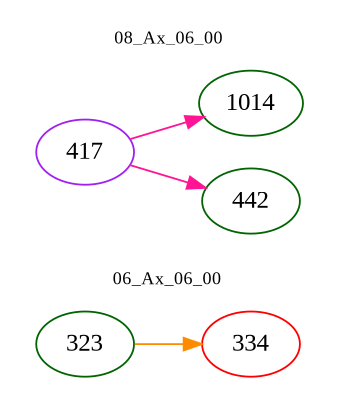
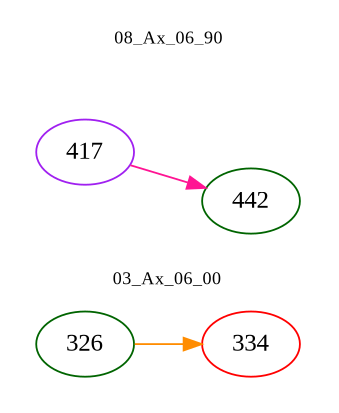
cluster "08_Ax_06_00": label "08_Ax_06_00" -> "08_Ax_06_90"
node "1014": removed
cluster "06_Ax_06_00": label "06_Ax_06_00" -> "03_Ax_06_00"
node "323": label "323" -> "326"
